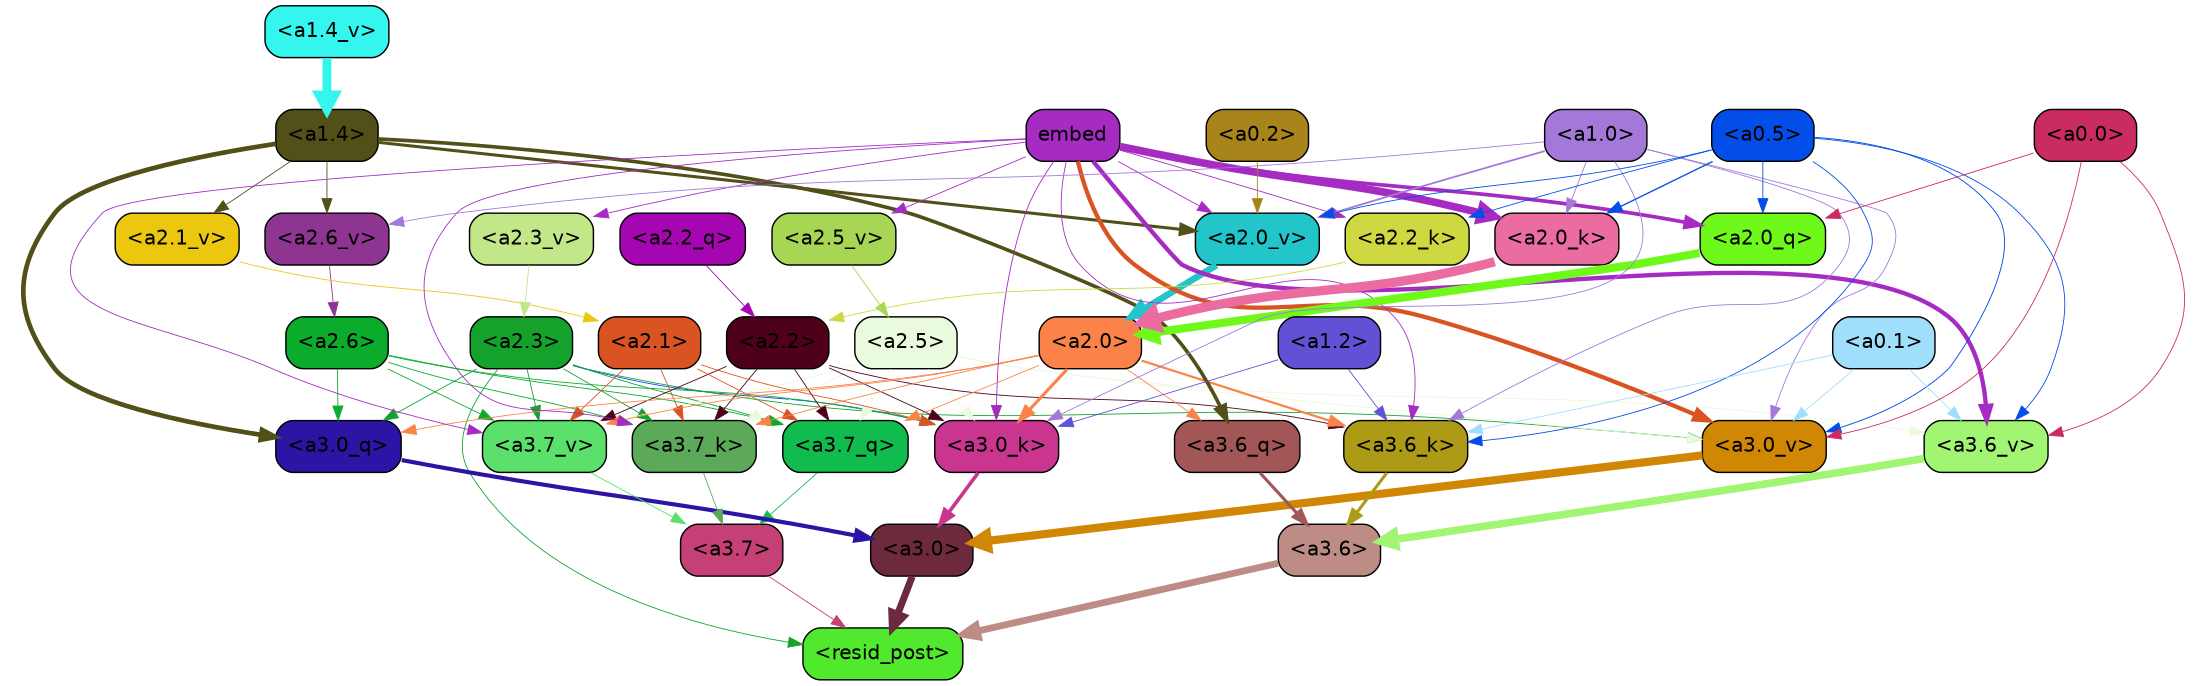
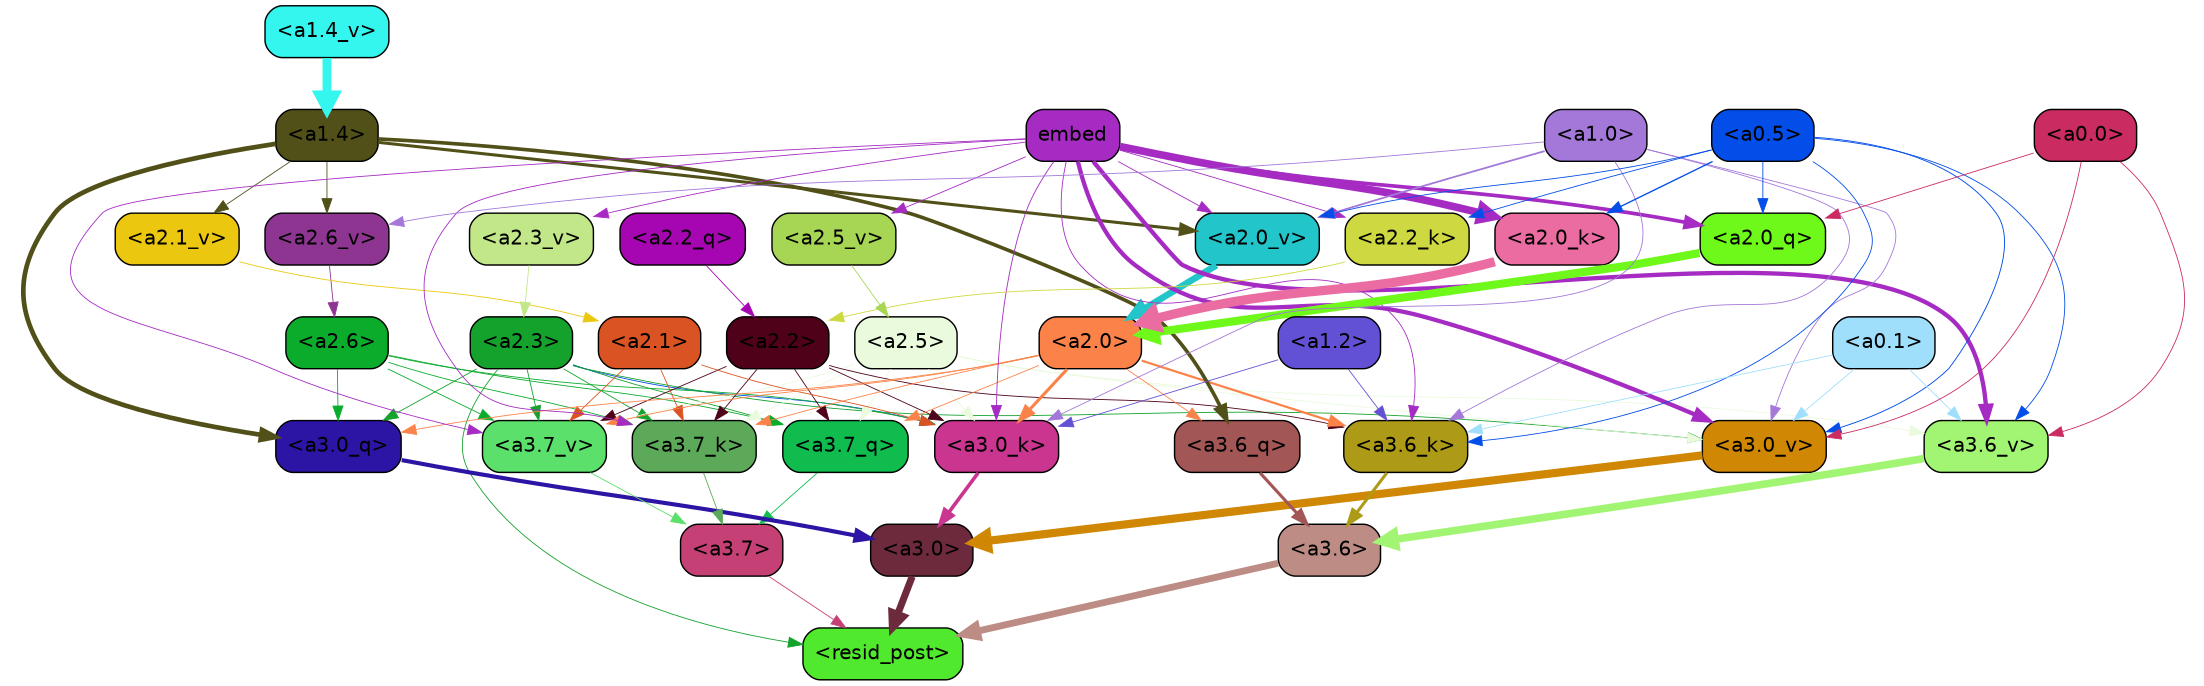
node "<a0.2>": removed
edge "<a1.0>" -> "<a2.0_k>": removed
edge "embed" -> "<a3.0_v>": color #da5322 -> #a52bc3
edge "<a2.1>" -> "<a3.7_q>": removed
